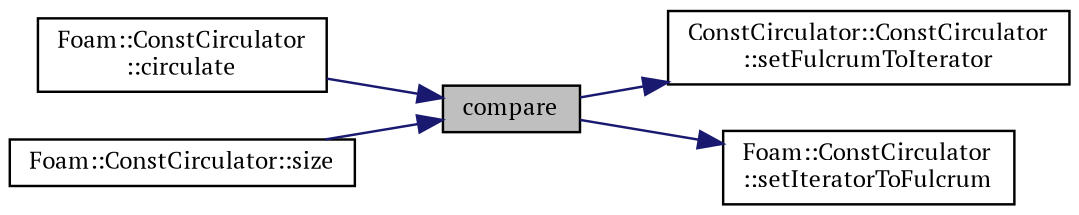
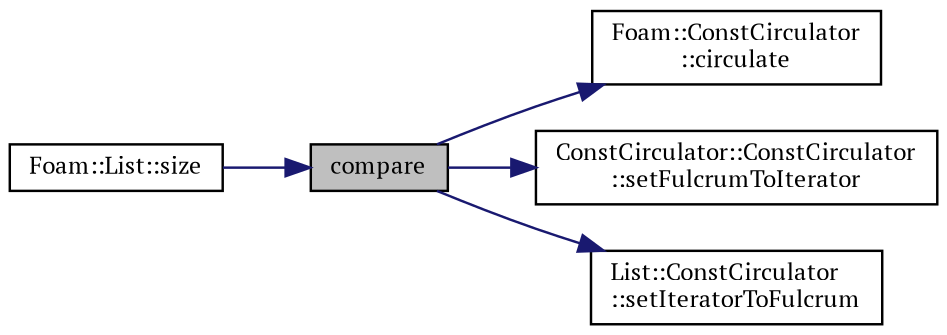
edge "Foam::ConstCirculator ::circulate" -> "compare": reversed
node "Foam::ConstCirculator::size": label "Foam::ConstCirculator::size" -> "Foam::List::size"
node "Foam::ConstCirculator ::setIteratorToFulcrum": label "Foam::ConstCirculator ::setIteratorToFulcrum" -> "List::ConstCirculator ::setIteratorToFulcrum"
